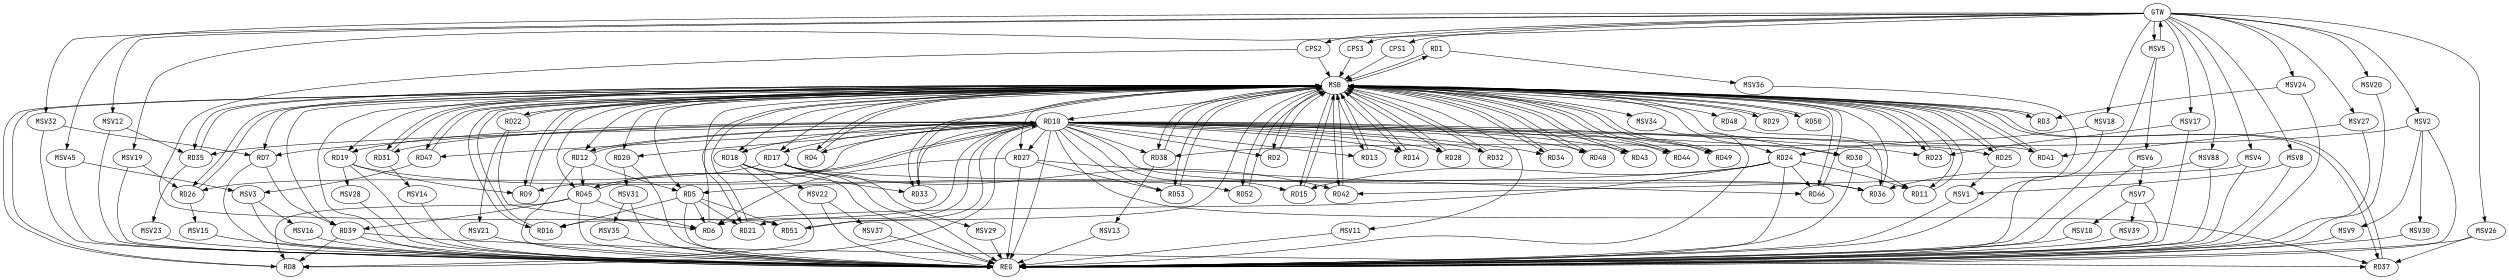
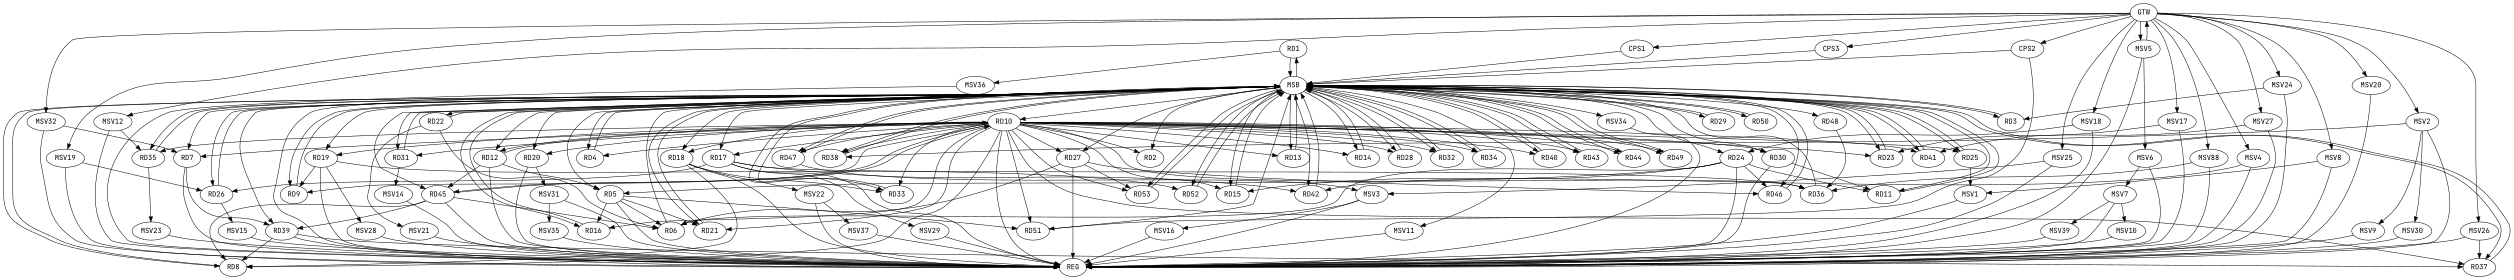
edge "RD2" -> "MSB": removed
node "MSV45": label "MSV45" -> "MSV25"
node "MSV13": removed
